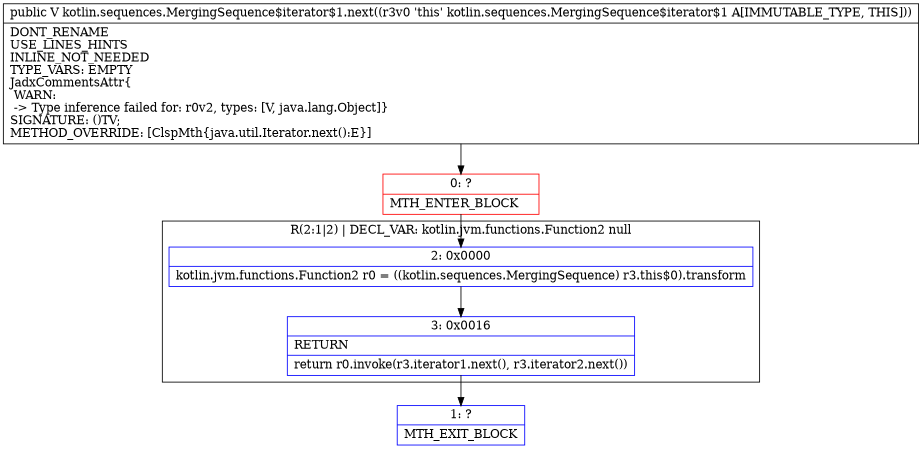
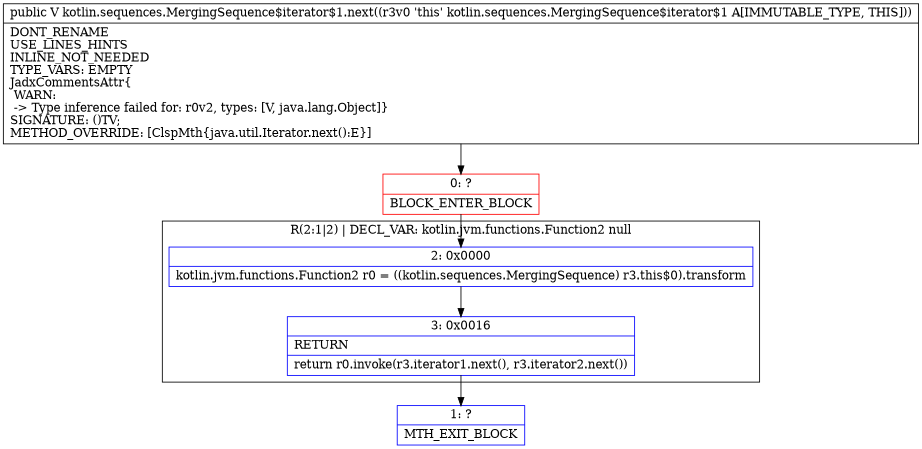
node "0: ?": text "MTH_ENTER_BLOCK" -> "BLOCK_ENTER_BLOCK"
